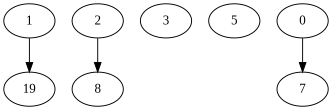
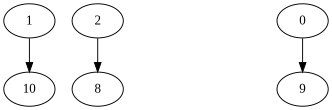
node "3": removed
node "5": removed
node "19": label "19" -> "10"
node "7": label "7" -> "9"
